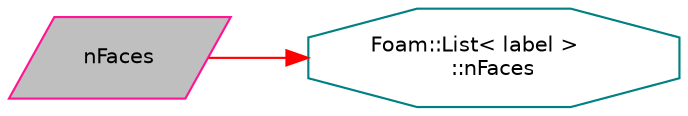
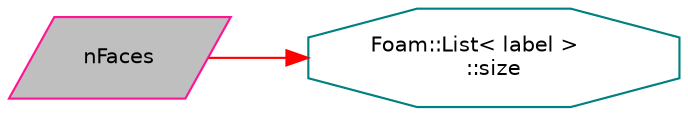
node "Foam::List< label > ::nFaces": label "Foam::List< label > ::nFaces" -> "Foam::List< label > ::size"
